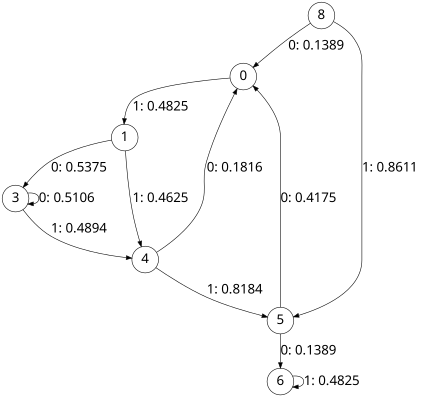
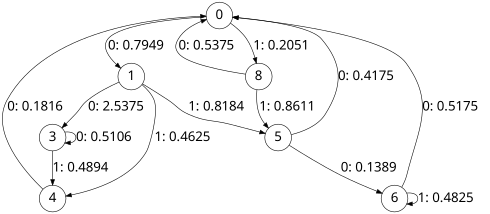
edge "0" -> "8": added, label "1: 0.2051"
edge "8" -> "0": label "0: 0.1389   " -> "0: 0.5375   "
edge "6" -> "0": added, label "0: 0.5175"
edge "0" -> "1": label "1: 0.4825   " -> "0: 0.7949   "
edge "1" -> "3": label "0: 0.5375   " -> "0: 2.5375   "
edge "4" -> "5": now "1" -> "5"
